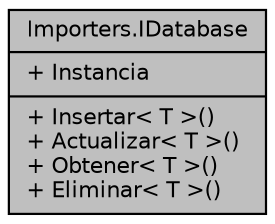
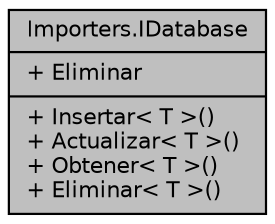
node "Importers.IDatabase": text "+ Instancia" -> "+ Eliminar"
